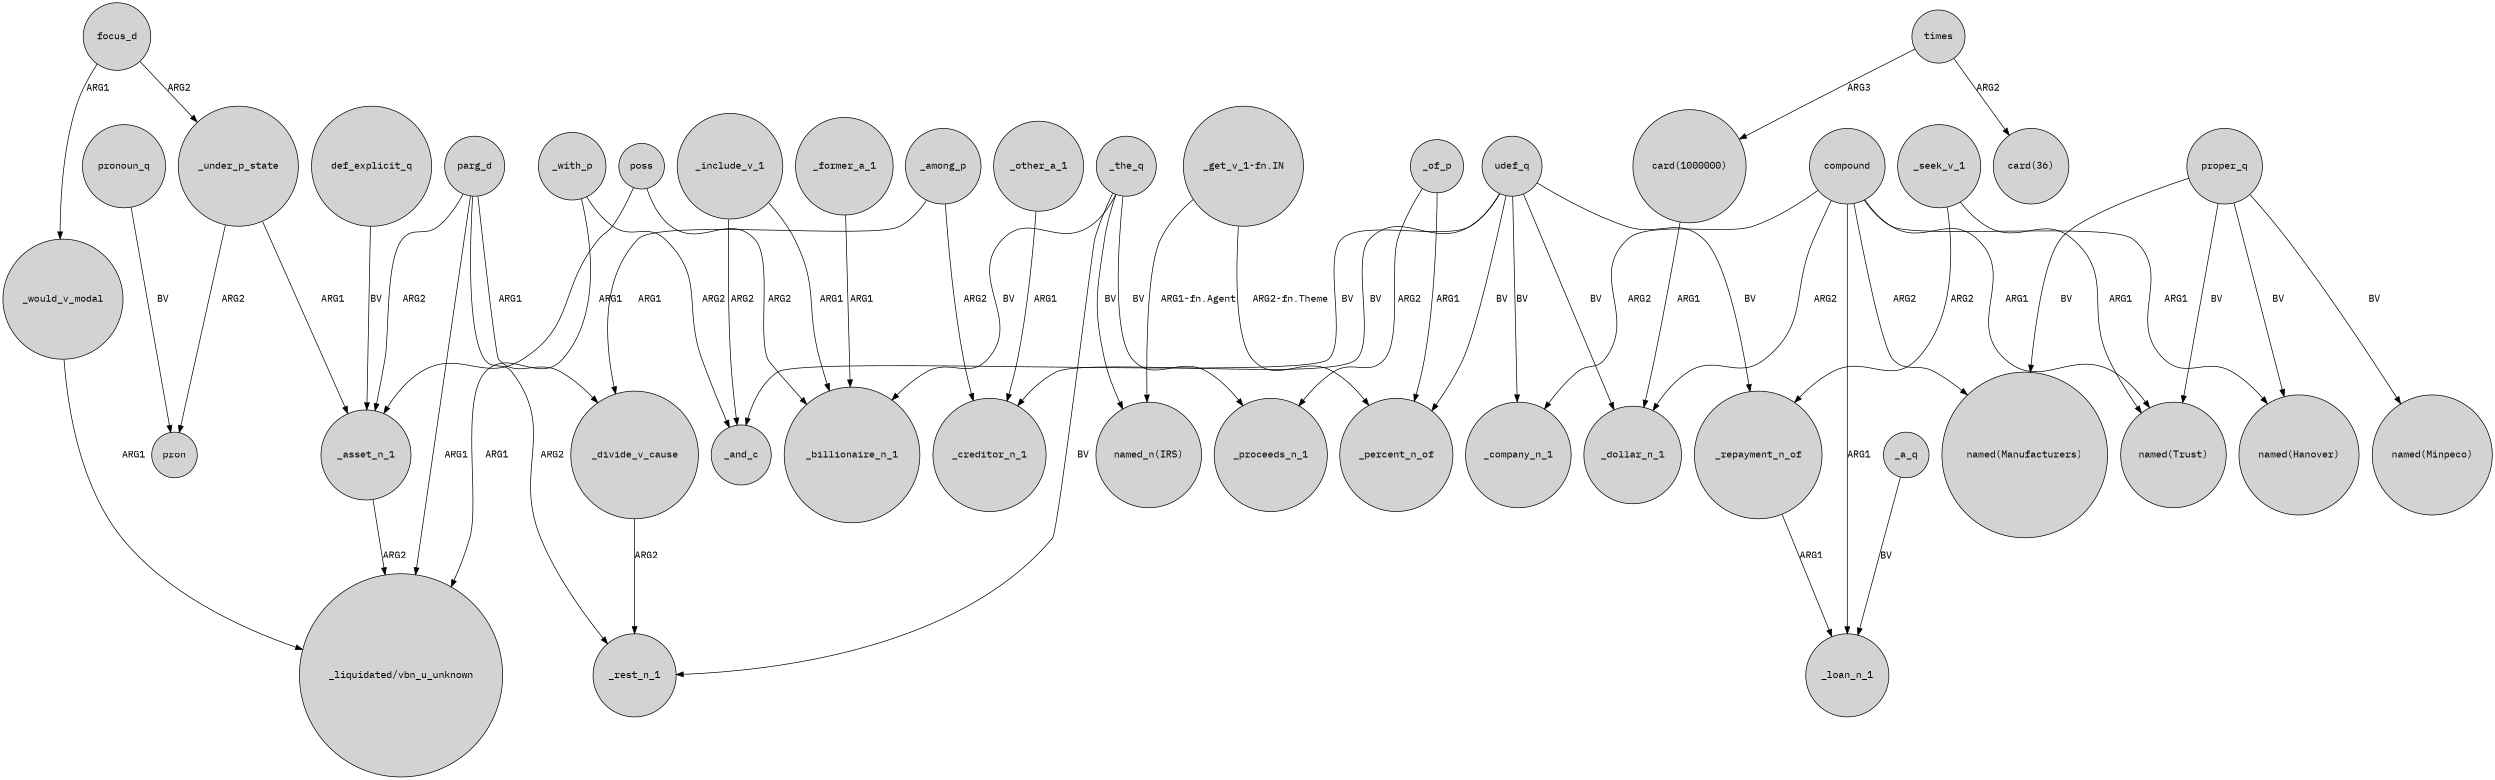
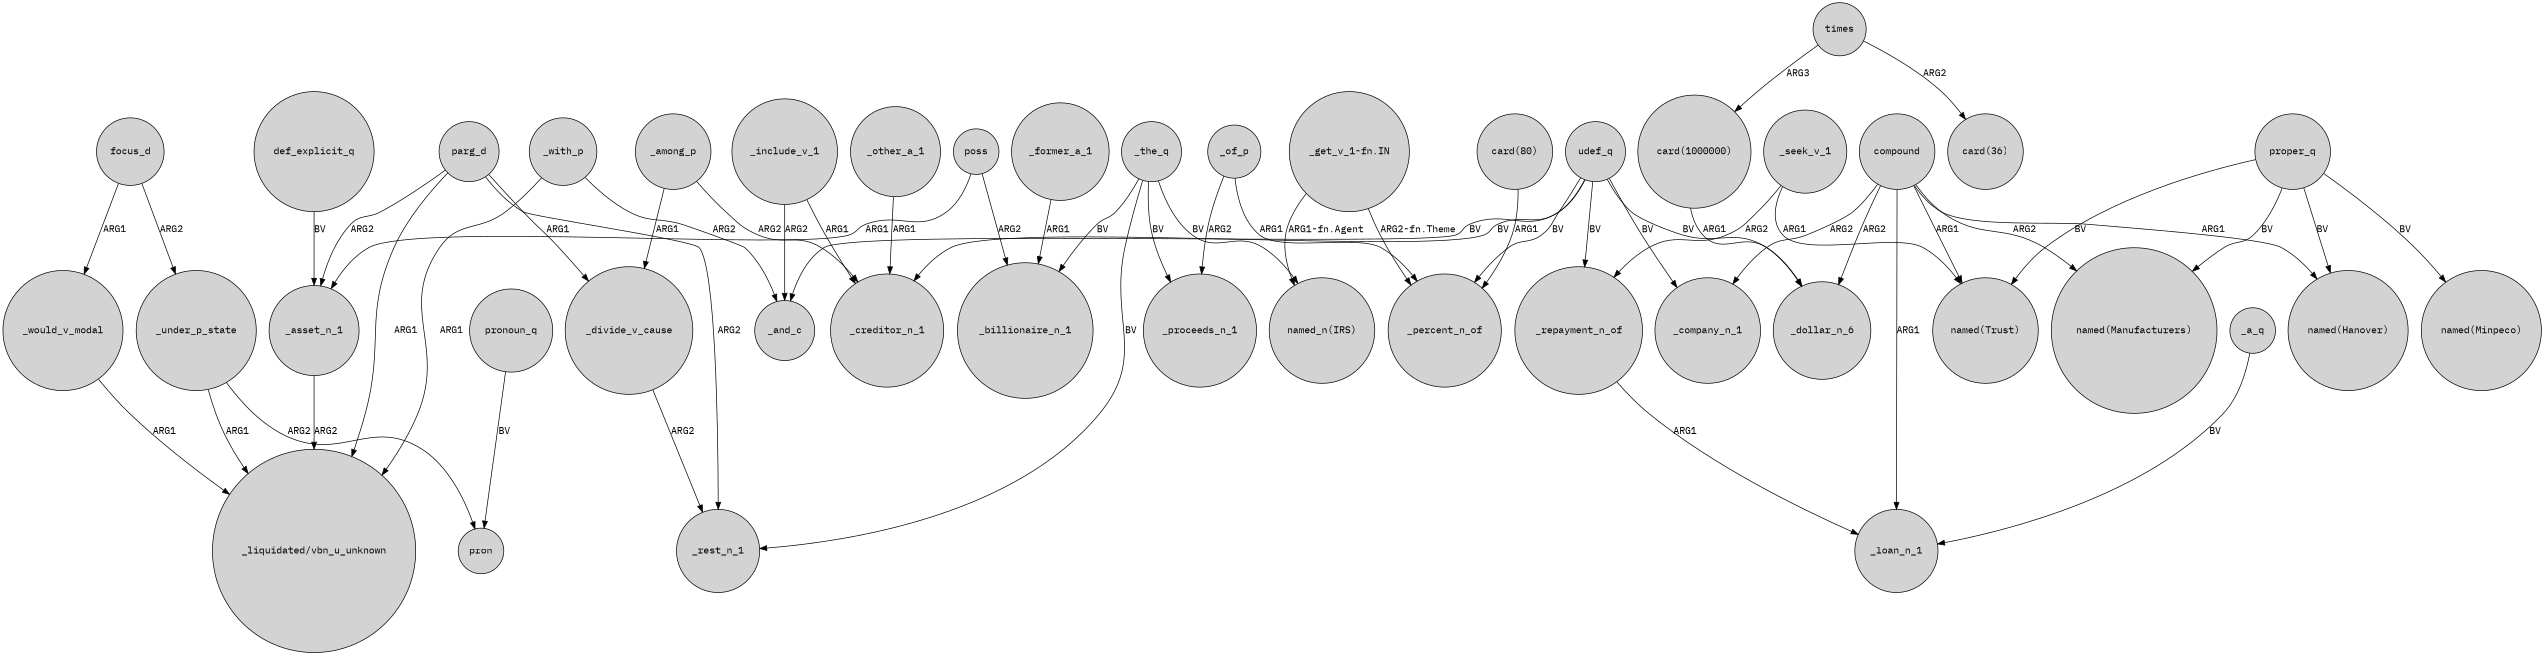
node "card(80)": added
edge "_include_v_1" -> "_billionaire_n_1": now "_include_v_1" -> "_creditor_n_1"
edge "_under_p_state" -> "_asset_n_1": now "_under_p_state" -> "_liquidated/vbn_u_unknown"
node "_dollar_n_1": label "_dollar_n_1" -> "_dollar_n_6"
